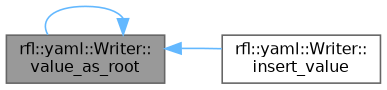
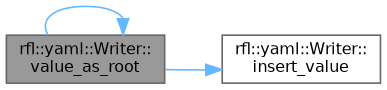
edge "rfl::yaml::Writer:: insert_value" -> "rfl::yaml::Writer:: value_as_root": reversed
